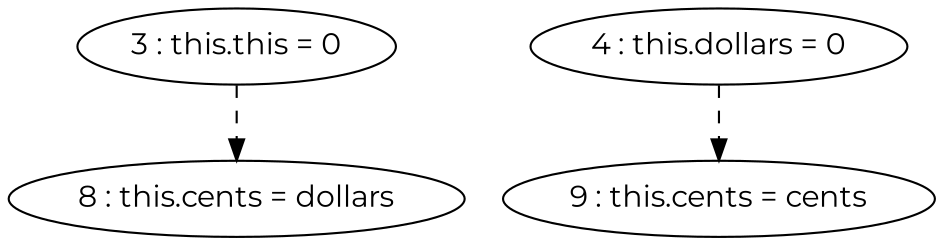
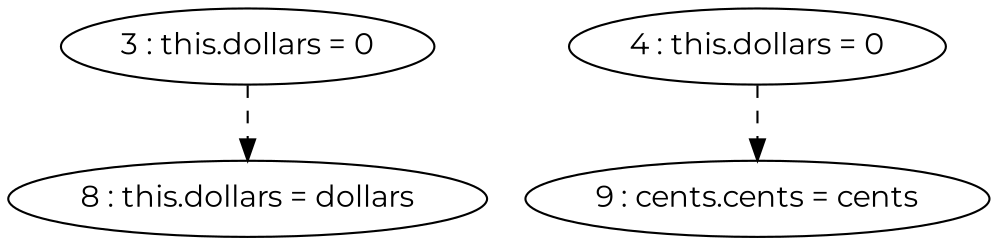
node "3 : this.this = 0": label "3 : this.this = 0" -> "3 : this.dollars = 0"
node "8 : this.cents = dollars": label "8 : this.cents = dollars" -> "8 : this.dollars = dollars"
node "9 : this.cents = cents": label "9 : this.cents = cents" -> "9 : cents.cents = cents"
